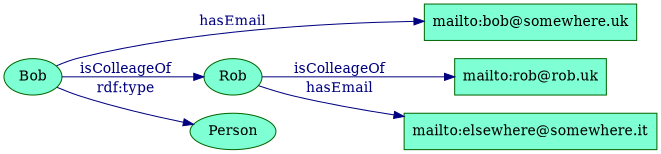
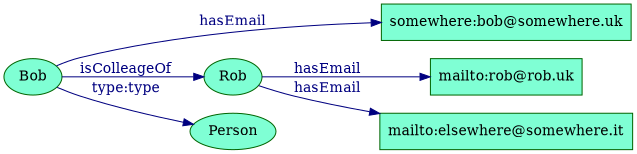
node "mailto:bob@somewhere.uk": label "mailto:bob@somewhere.uk" -> "somewhere:bob@somewhere.uk"
edge "Rob" -> "mailto:rob@rob.uk": label "isColleageOf" -> "hasEmail"
edge "Bob" -> "Person": label "rdf:type" -> "type:type"
